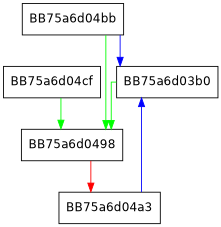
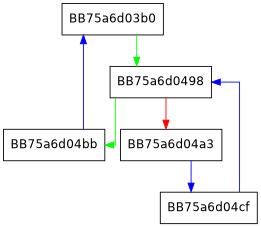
edge "BB75a6d04bb" -> "BB75a6d0498": reversed
edge "BB75a6d04cf" -> "BB75a6d0498": color green -> blue
edge "BB75a6d04a3" -> "BB75a6d03b0": now "BB75a6d04a3" -> "BB75a6d04cf"
